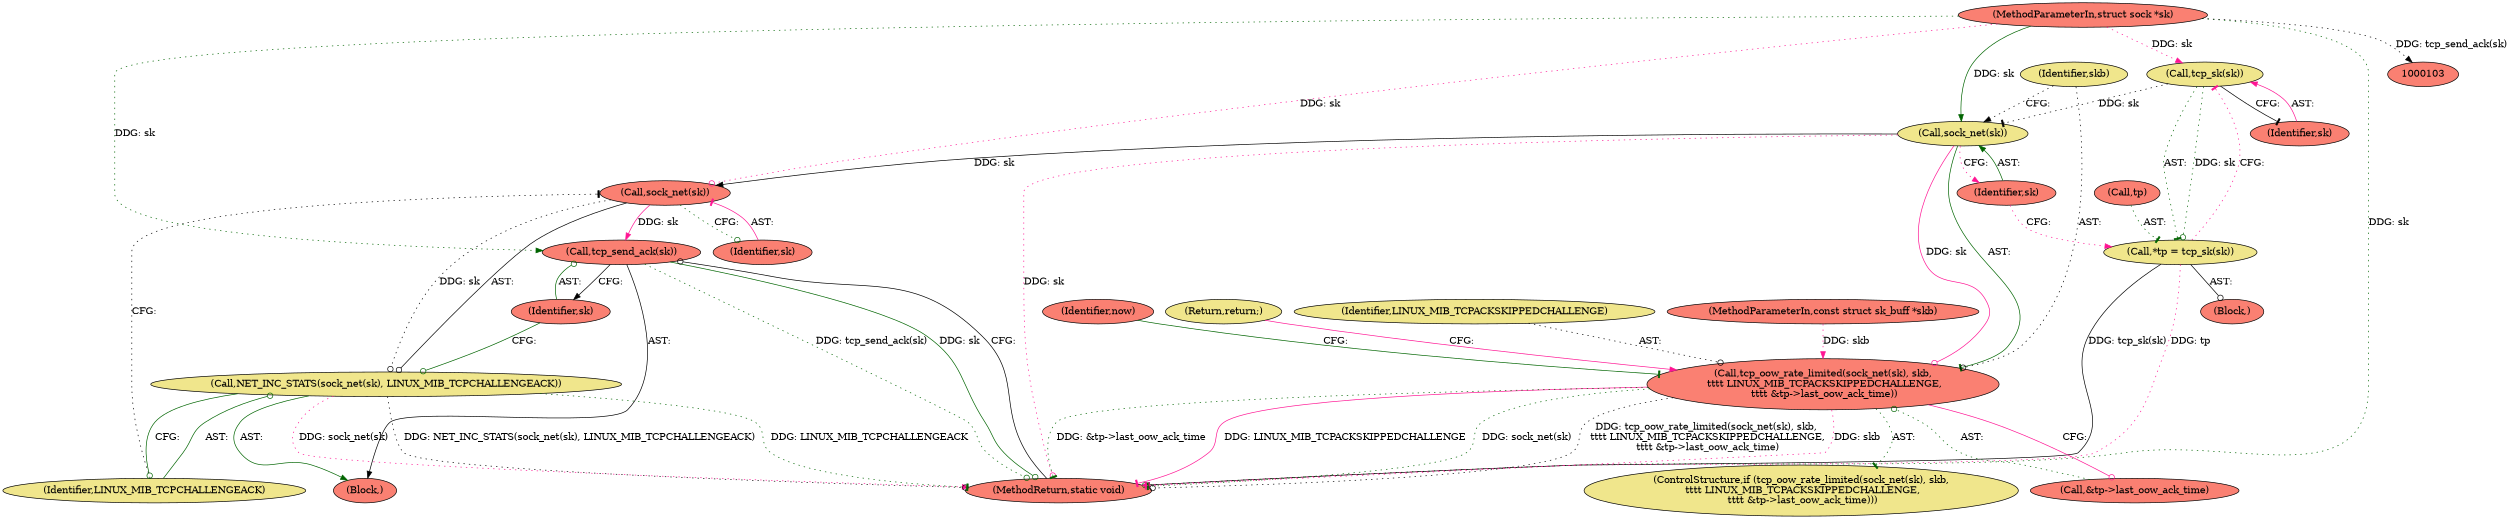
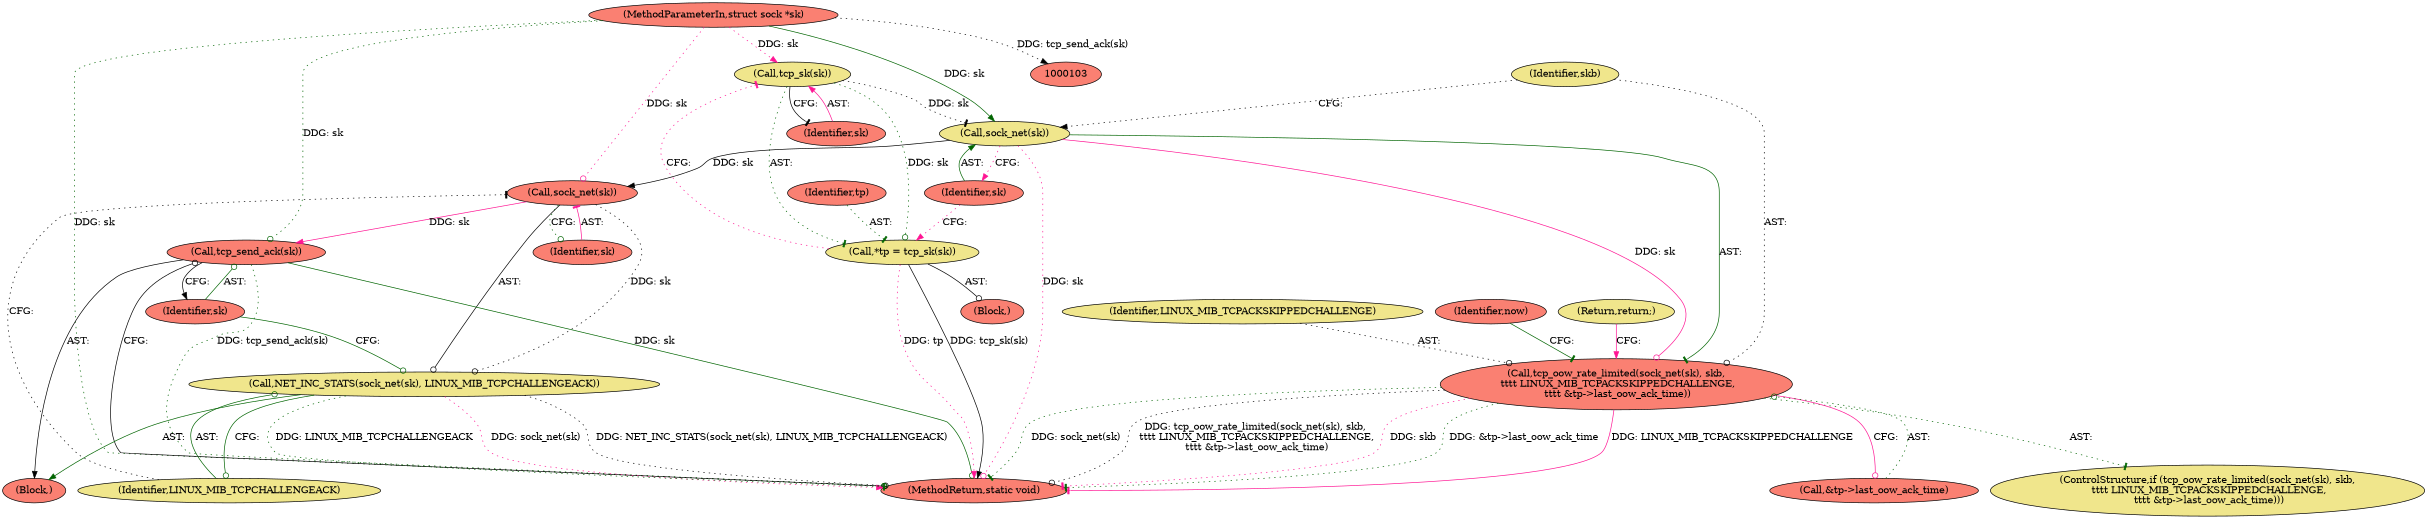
edge "(MethodParameterIn,struct sock *sk)" -> "(Call,tcp_send_ack(sk))": arrowhead normal -> odot
node "(Call,tp)": label "(Call,tp)" -> "(Identifier,tp)"
node "(MethodParameterIn,const struct sk_buff *skb)": removed
